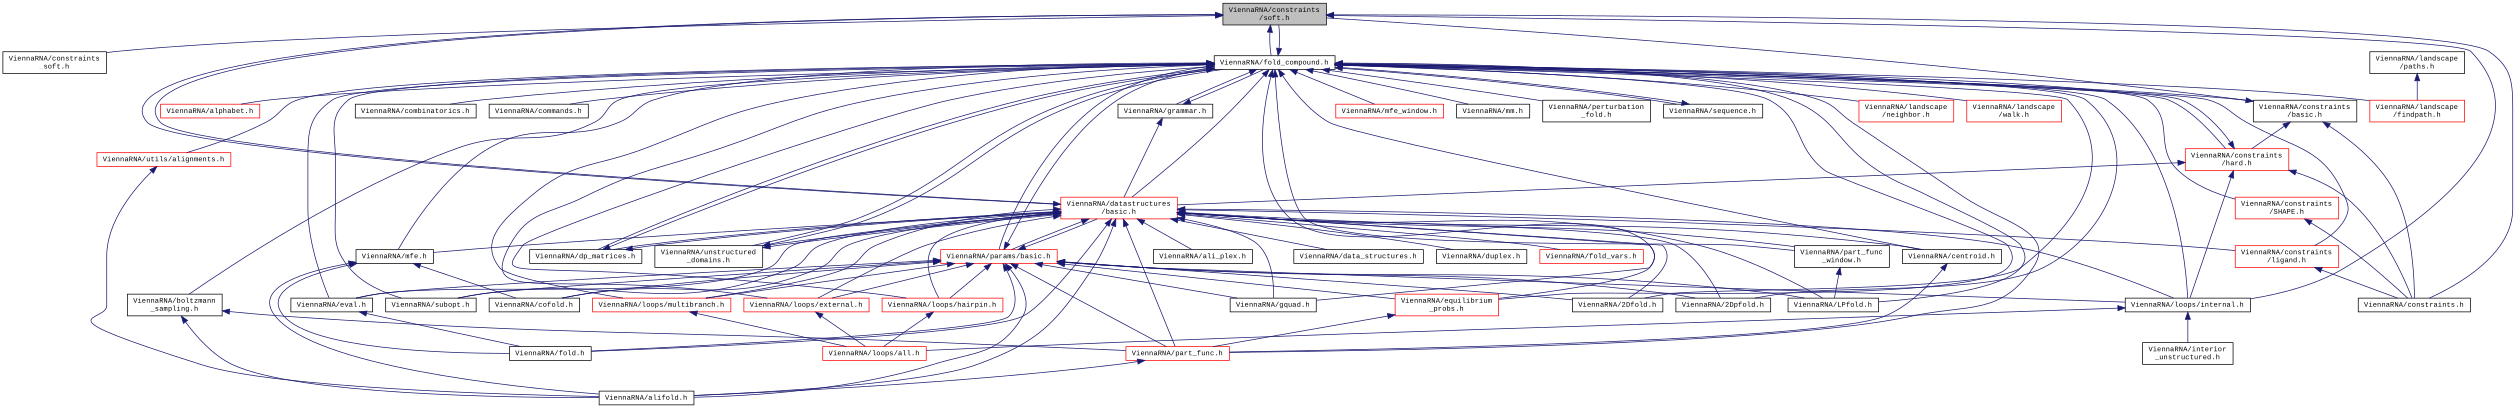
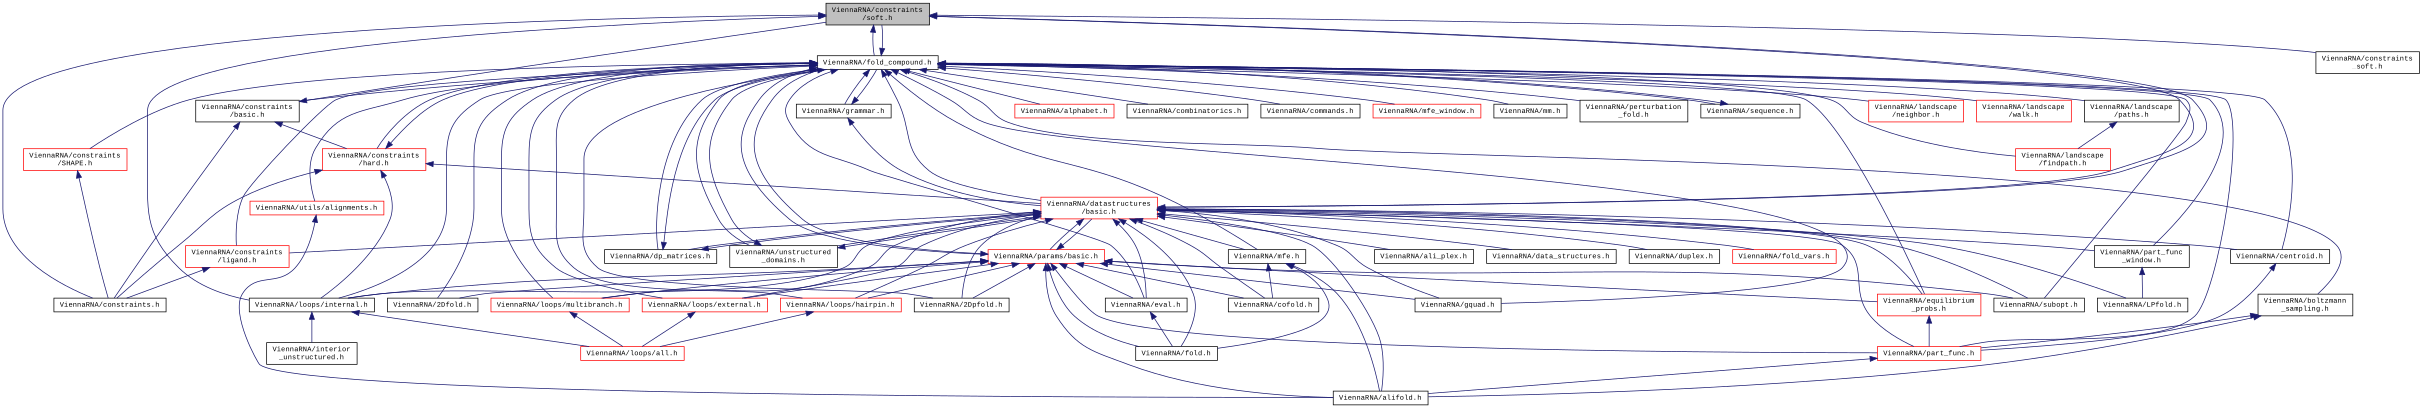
edge "ViennaRNA/LPfold.h" -> "ViennaRNA/fold_compound.h": now "ViennaRNA/landscape /paths.h" -> "ViennaRNA/fold_compound.h"
edge "ViennaRNA/2Dfold.h" -> "ViennaRNA/datastructures /basic.h": removed
edge "ViennaRNA/LPfold.h" -> "ViennaRNA/params/basic.h": removed
